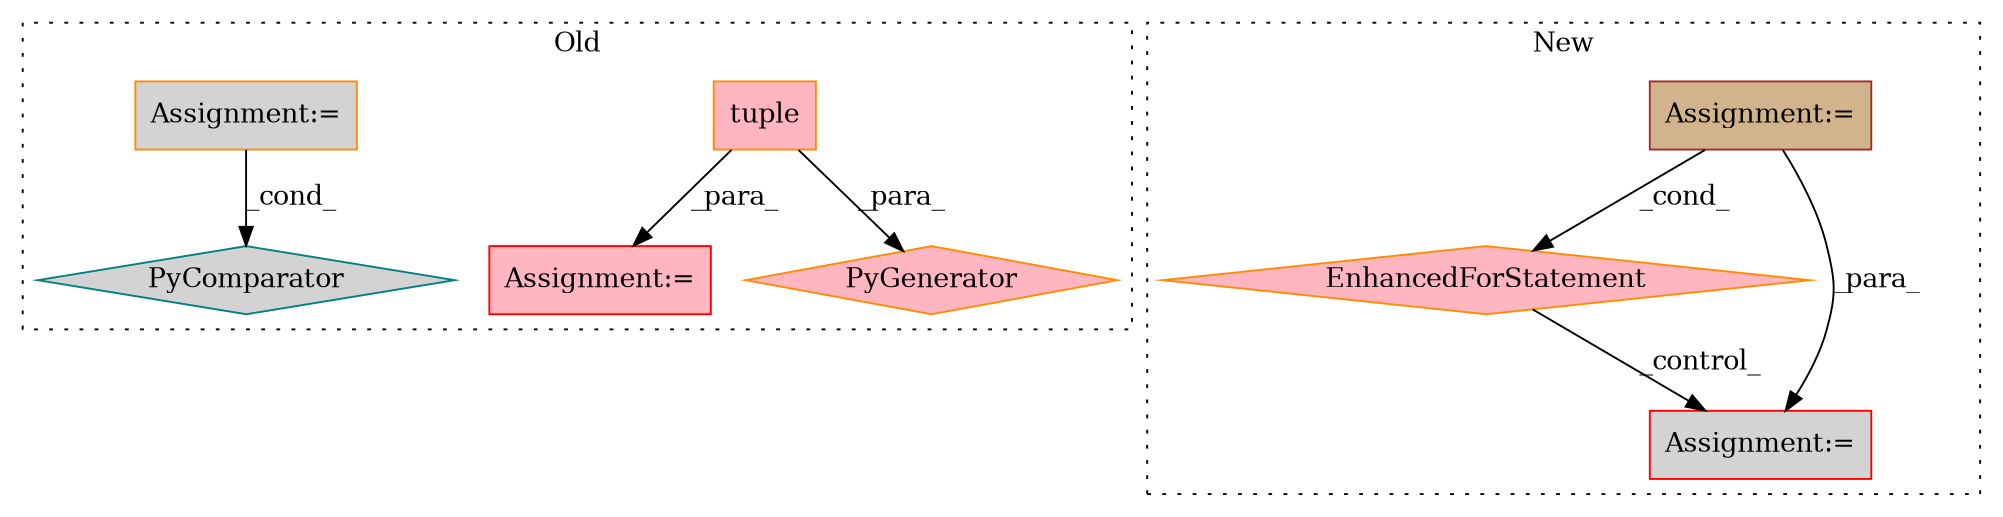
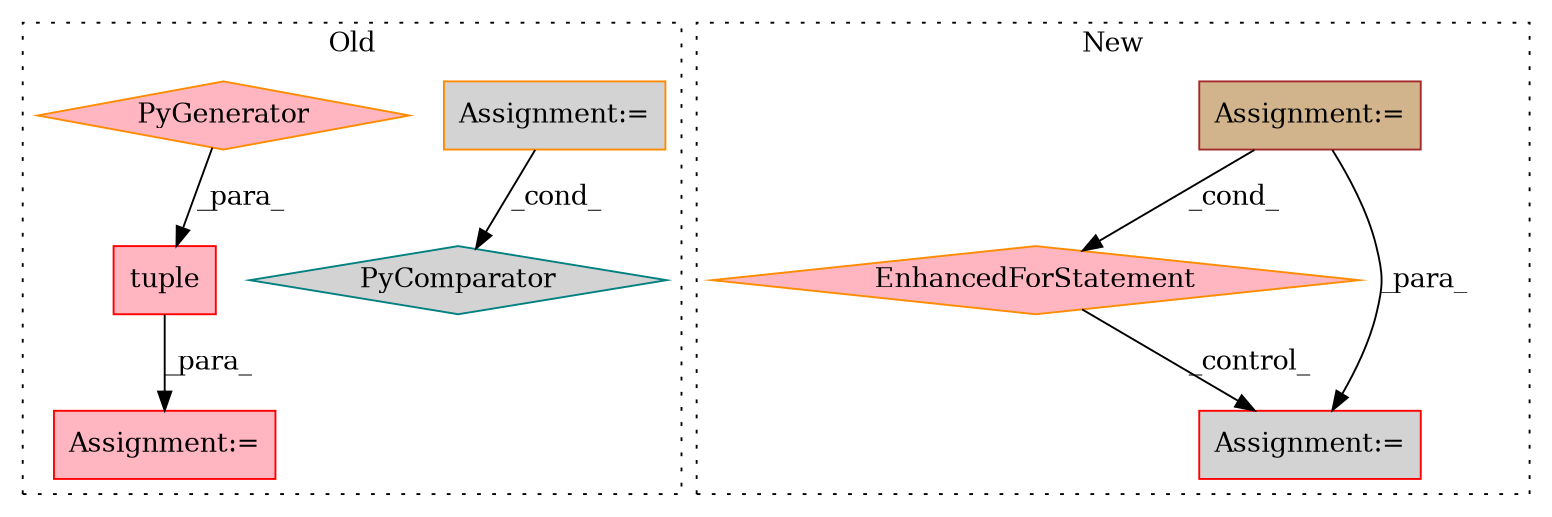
node "tuple": color darkorange -> red
edge "tuple" -> "PyGenerator": reversed
